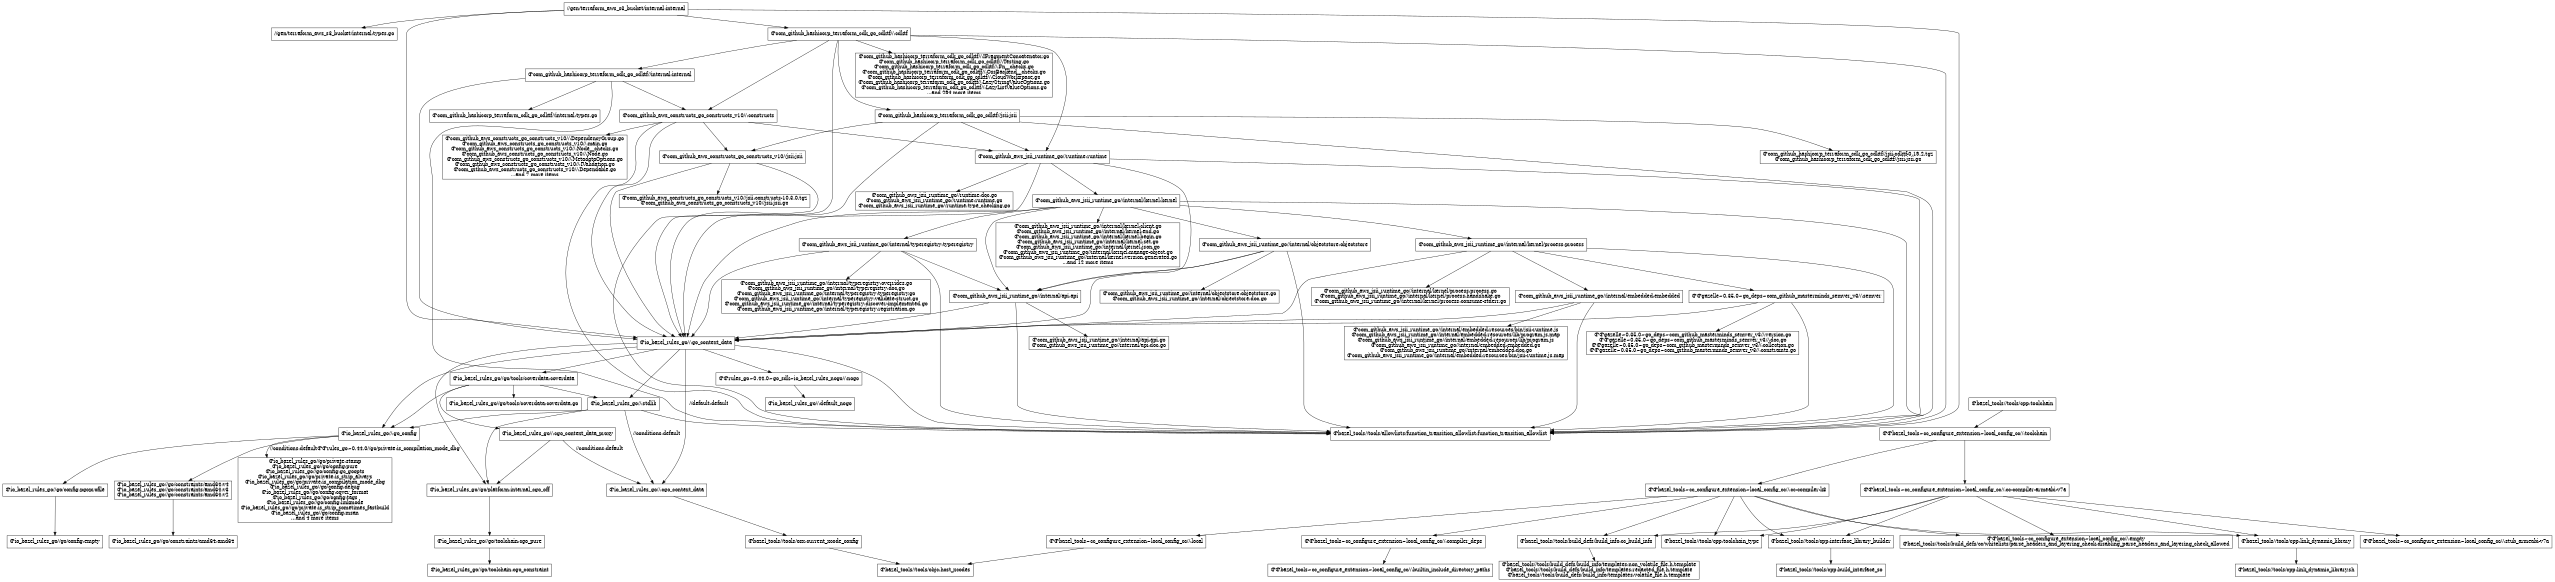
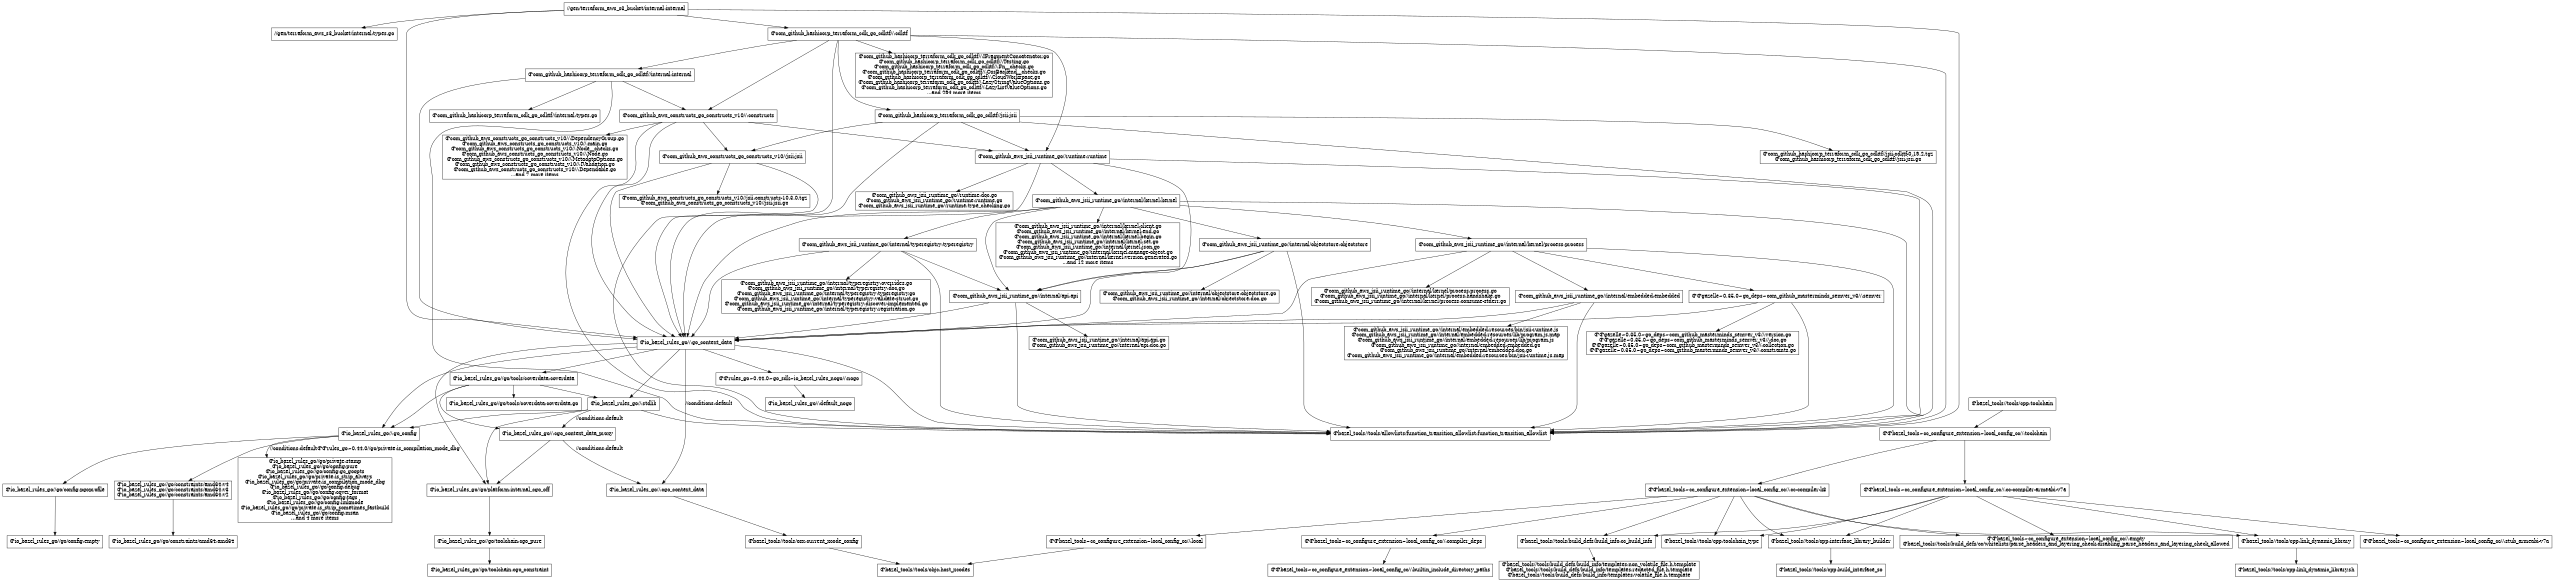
edge "@io_bazel_rules_go//:go_context_data" -> "@io_bazel_rules_go//:cgo_context_data": label "//default:default" -> "//conditions:default"
edge "@io_bazel_rules_go//:stdlib" -> "@io_bazel_rules_go//:cgo_context_data": now "@io_bazel_rules_go//:stdlib" -> "@io_bazel_rules_go//:cgo_context_data_proxy"
